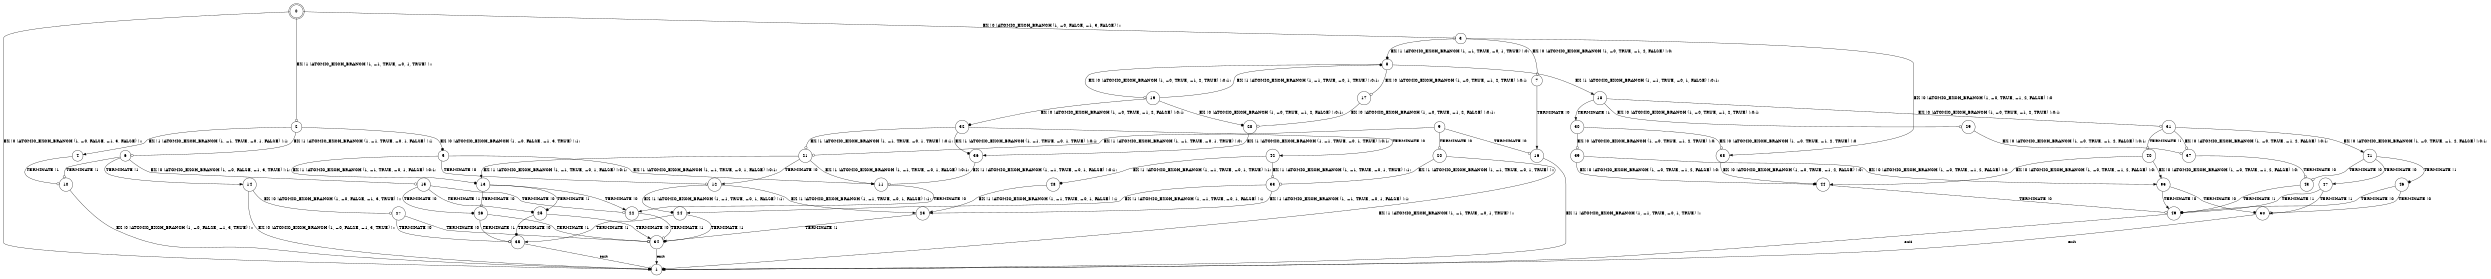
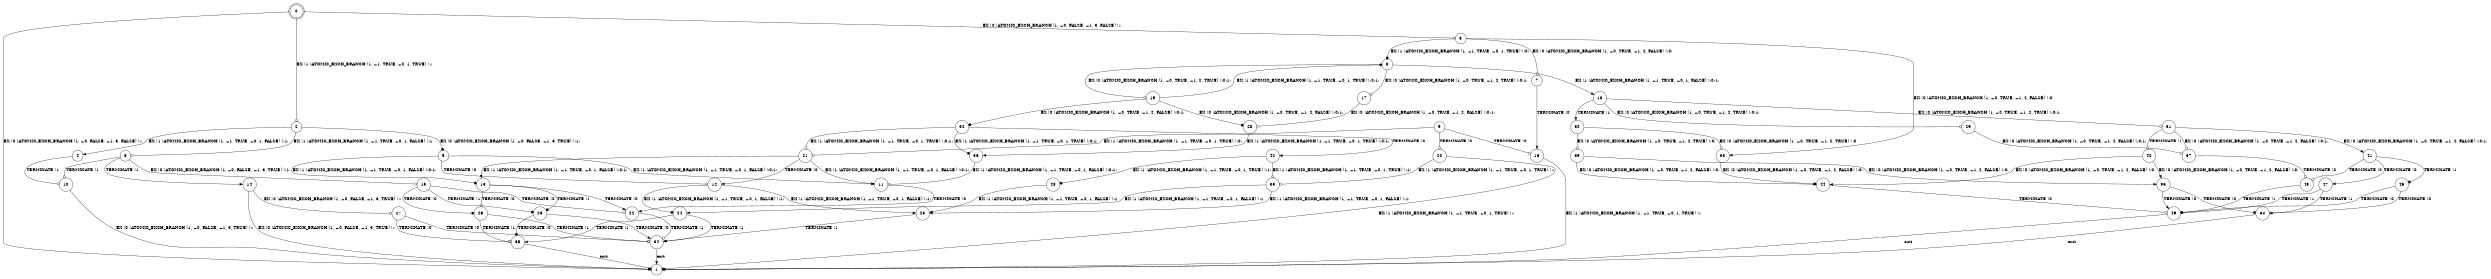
edge "24" -> "34": arrowhead dot -> normal
